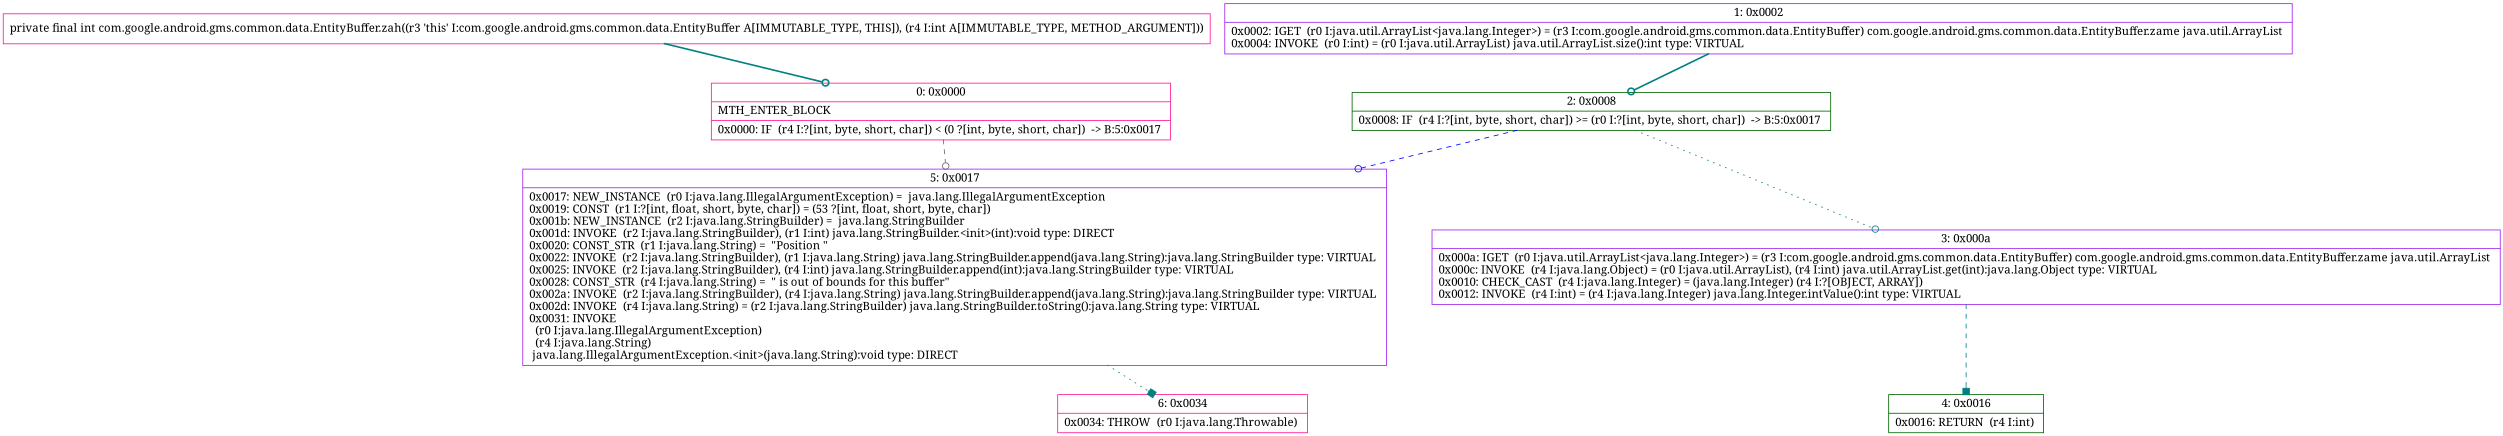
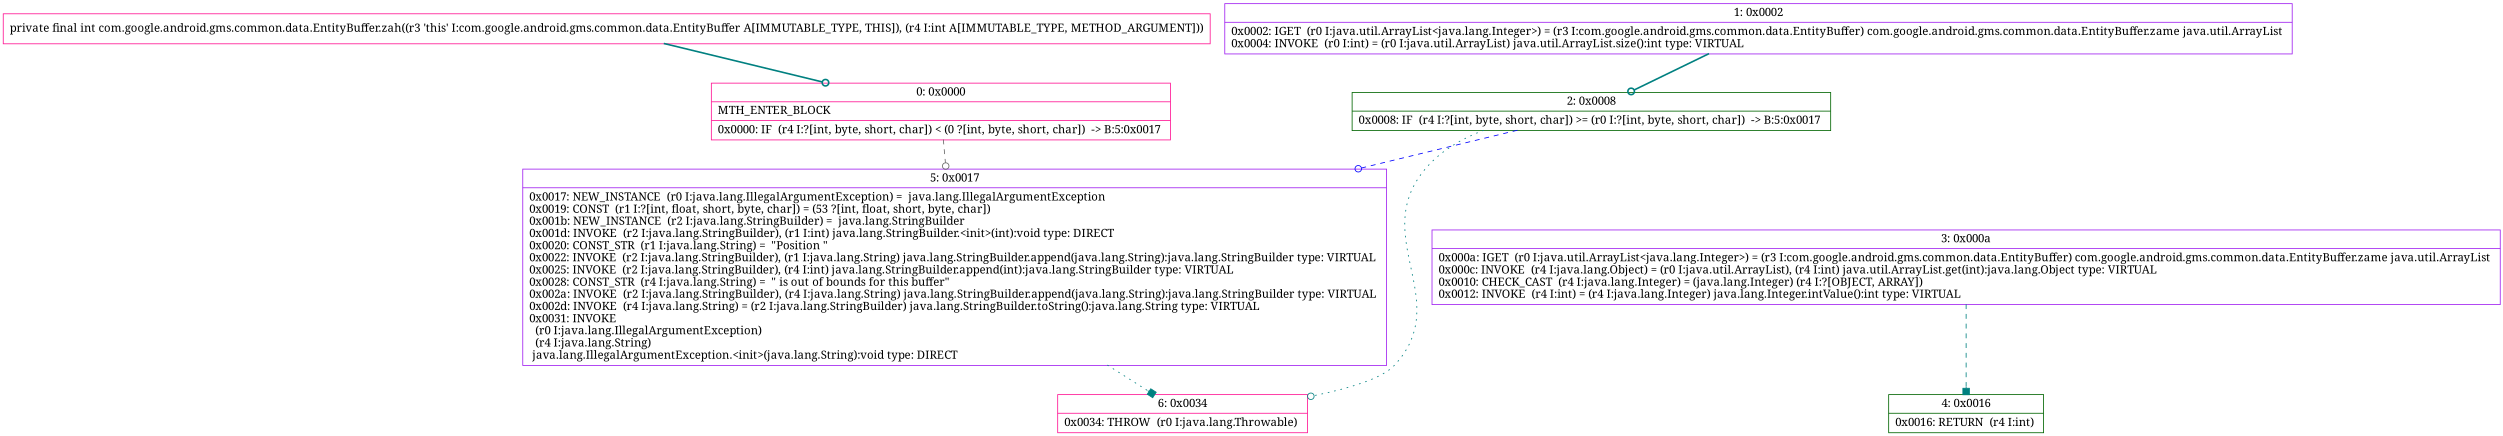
edge "2: 0x0008" -> "3: 0x000a": now "2: 0x0008" -> "6: 0x0034"
